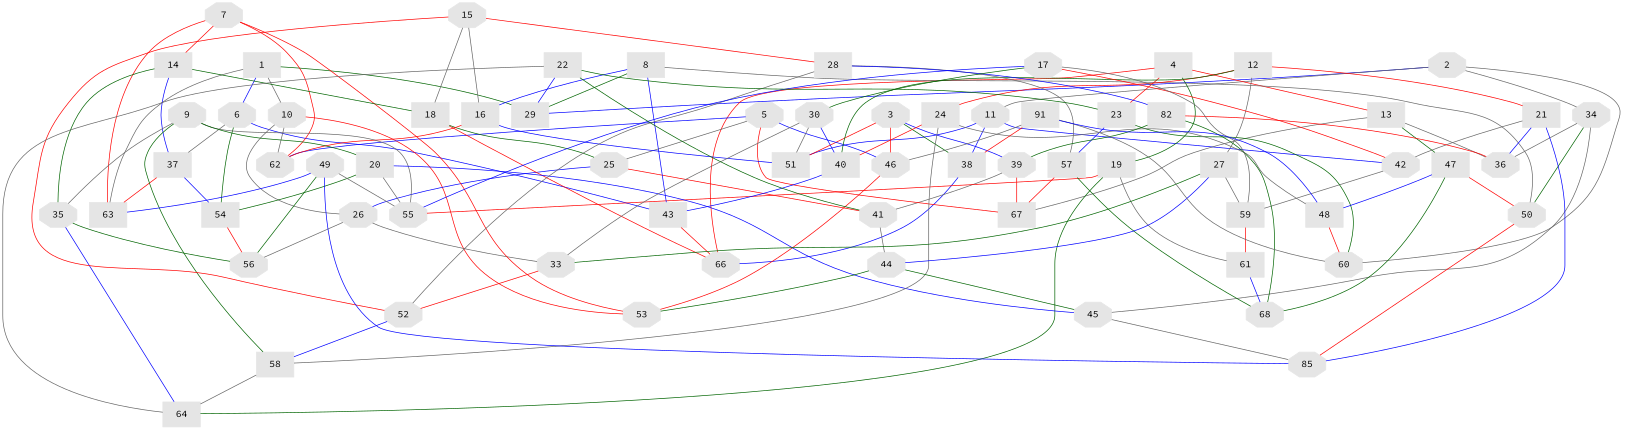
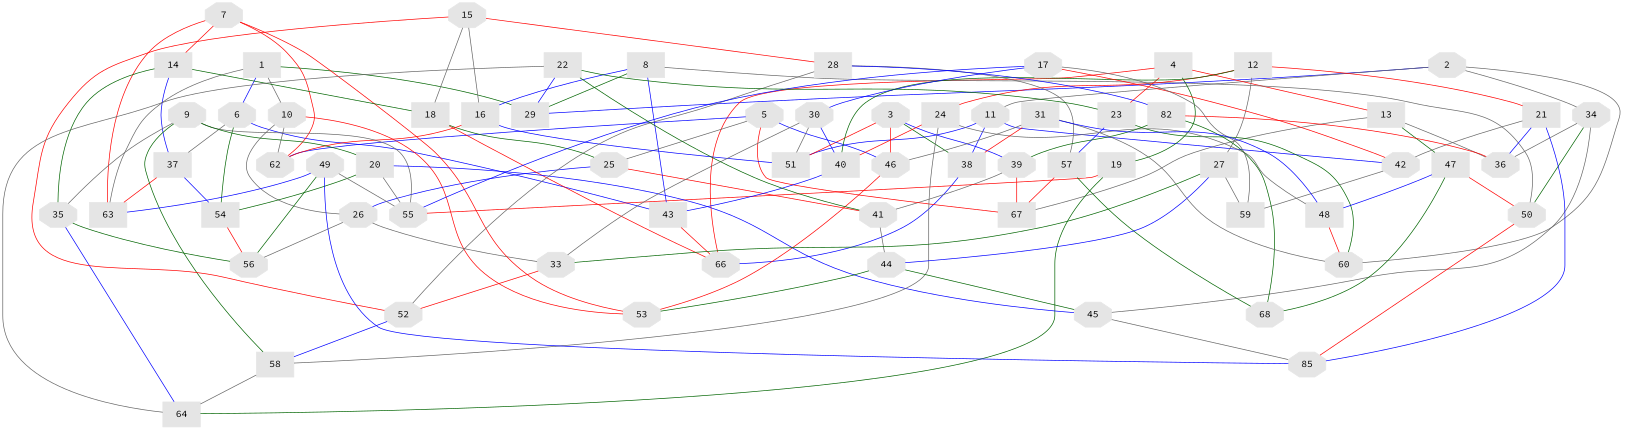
edge "17" -- "30": color darkgreen -> blue
node "91": label "91" -> "31"
node "61": removed
